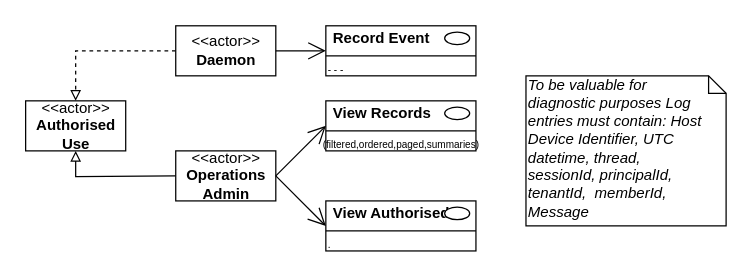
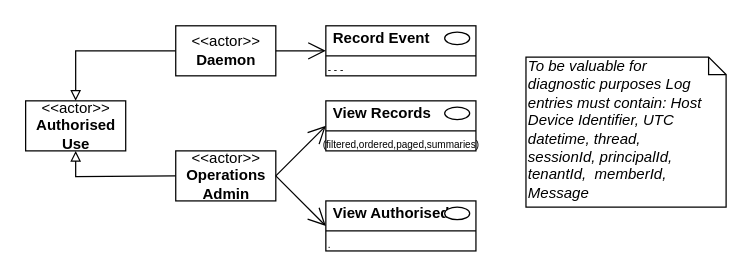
edge "<<actor>> Daemon" -> "<<actor>> Authorised Use": style dashed -> solid
node "To be valuable for diagnostic purposes Log entries must contain: Host Device Identifier, UTC datetime, thread, sessionId, principalId, tenantId, memberId, Message": moved (626, 151) -> (626, 132)
